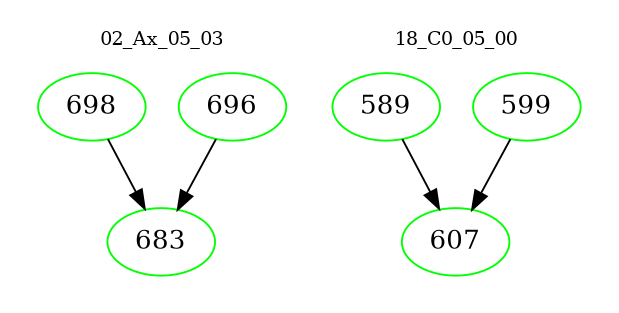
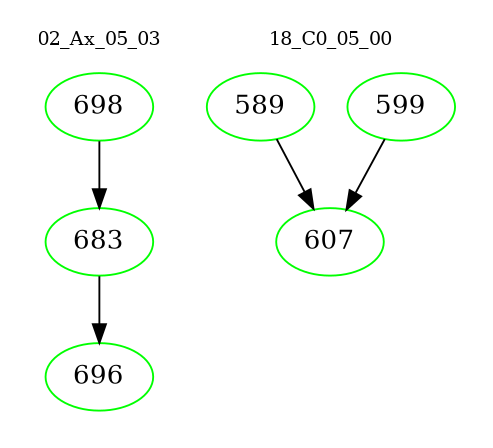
edge "696" -> "683": reversed
